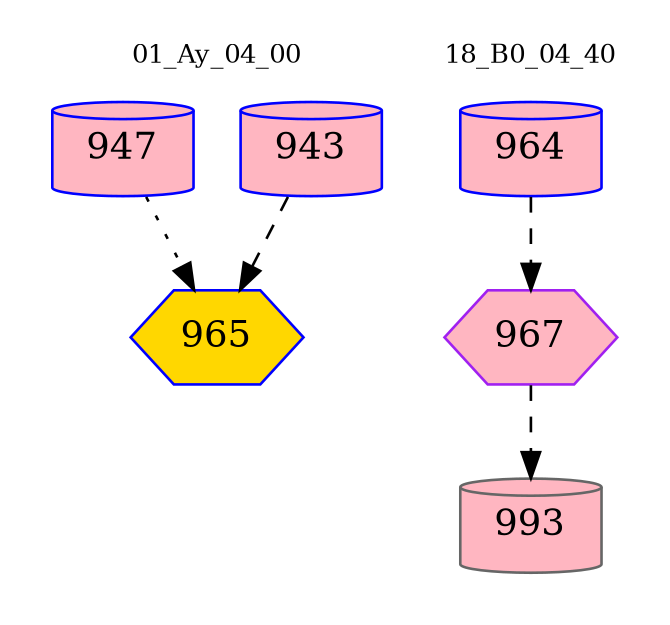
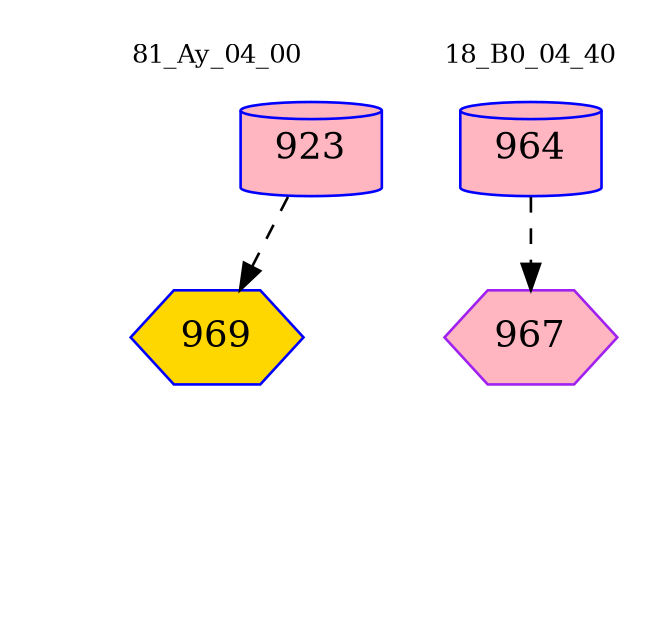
cluster "01_Ay_04_00": label "01_Ay_04_00" -> "81_Ay_04_00"
node "947": removed
node "943": label "943" -> "923"
node "965": label "965" -> "969"
node "993": removed
